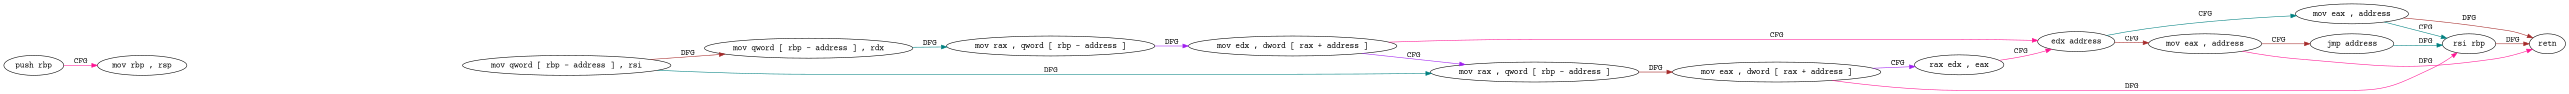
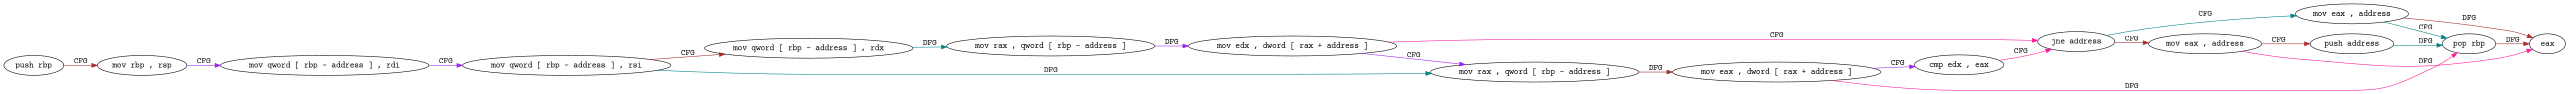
node "edx address": label "edx address" -> "jne address"
node "jmp address": label "jmp address" -> "push address"
node "rsi rbp": label "rsi rbp" -> "pop rbp"
node "retn": label "retn" -> "eax"
edge "mov qword [ rbp - address ] , rsi" -> "mov qword [ rbp - address ] , rdx": label "DFG" -> "CFG"
edge "push rbp" -> "mov rbp , rsp": color deeppink -> brown
node "mov qword [ rbp - address ] , rdi": added
node "rax edx , eax": label "rax edx , eax" -> "cmp edx , eax"
